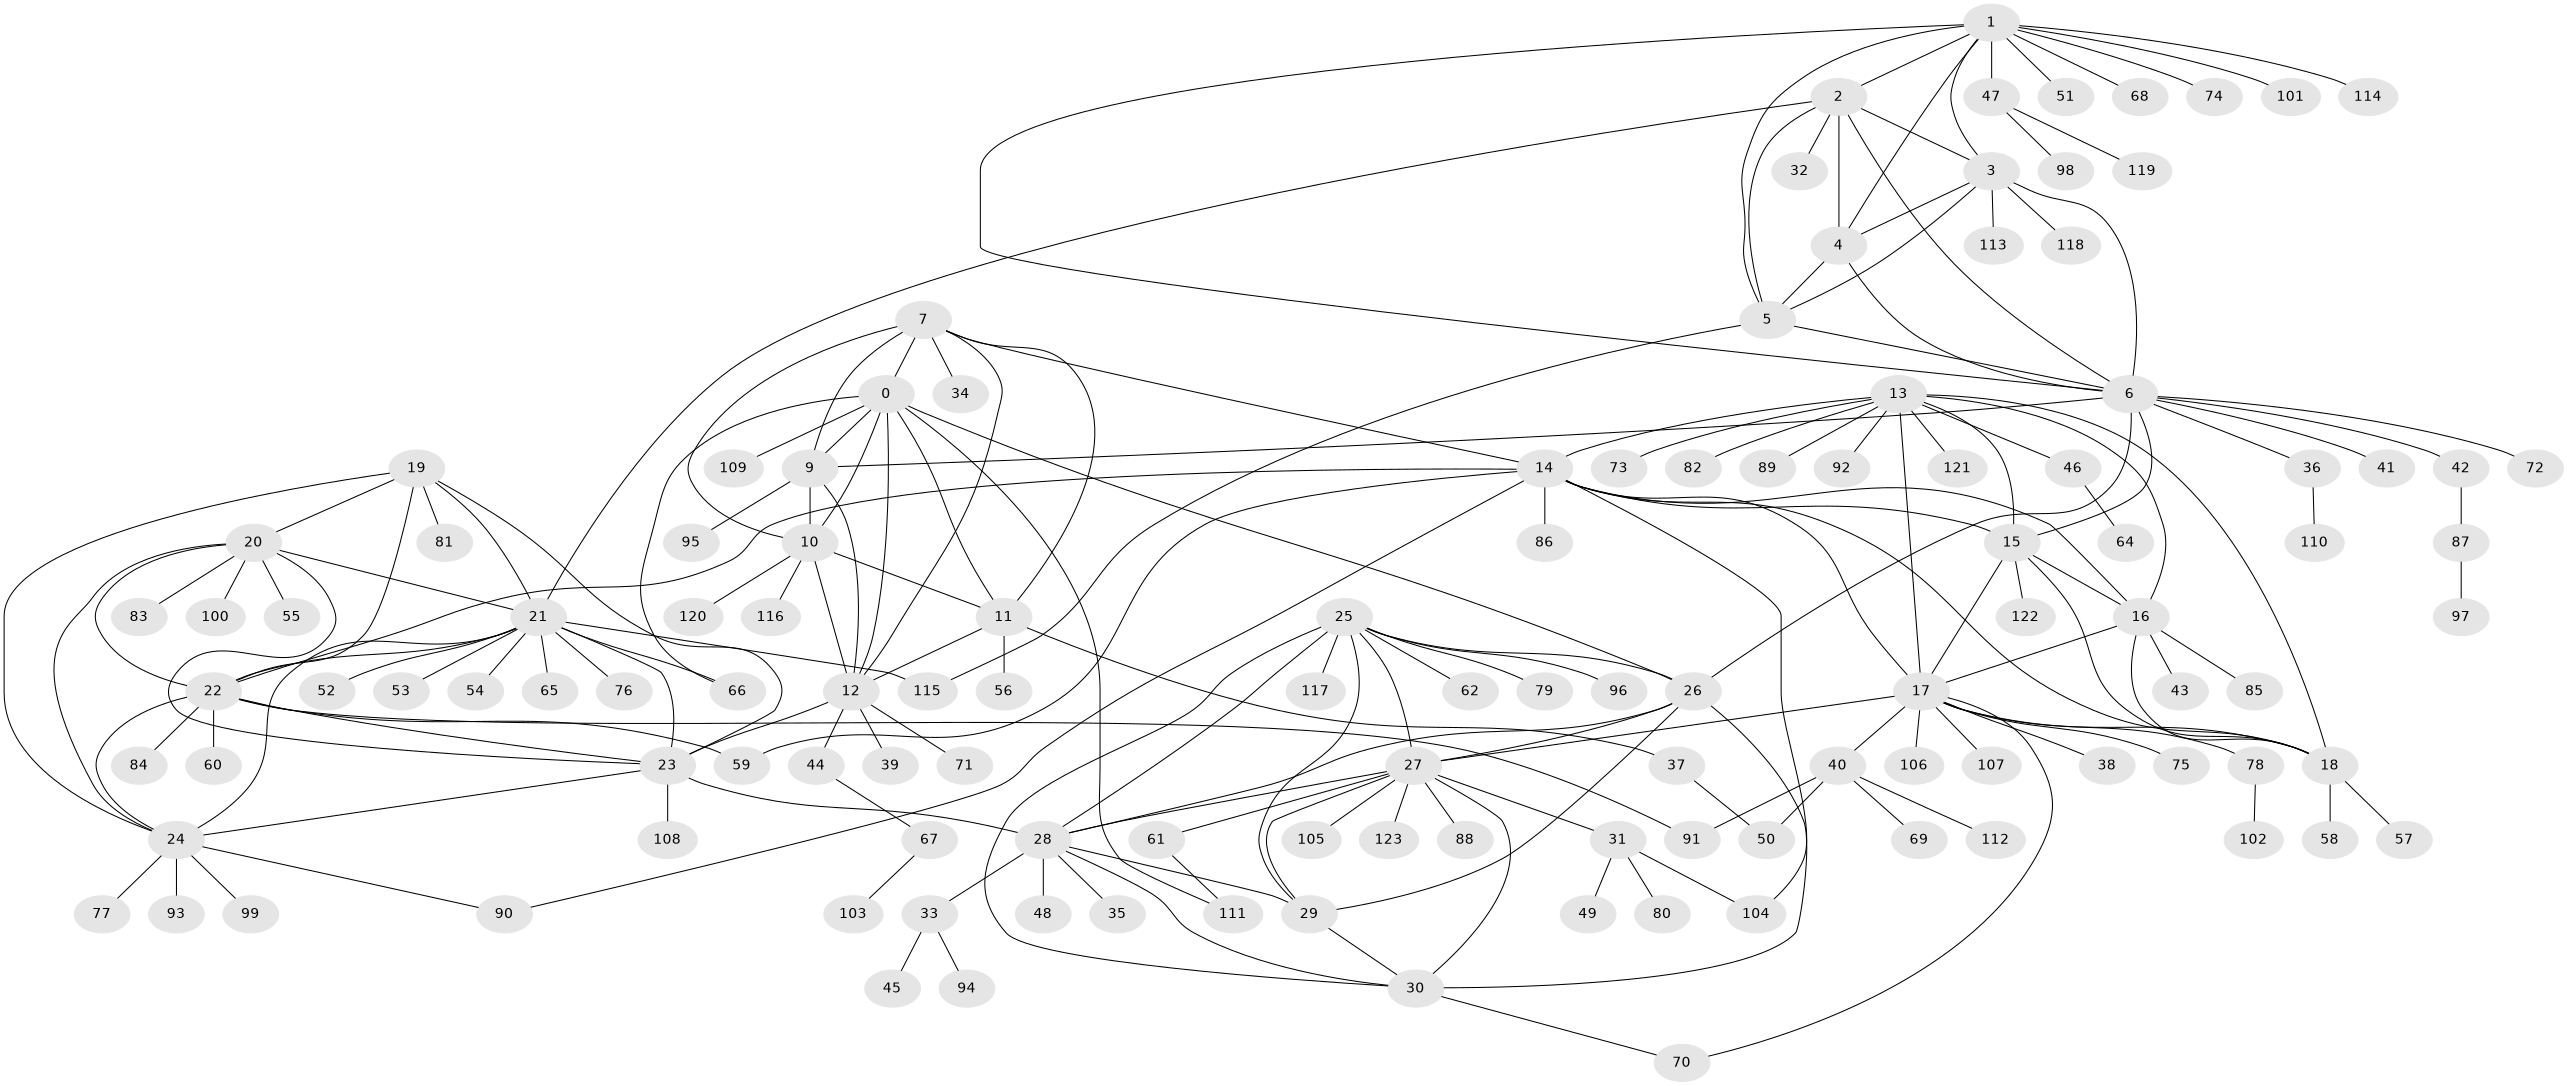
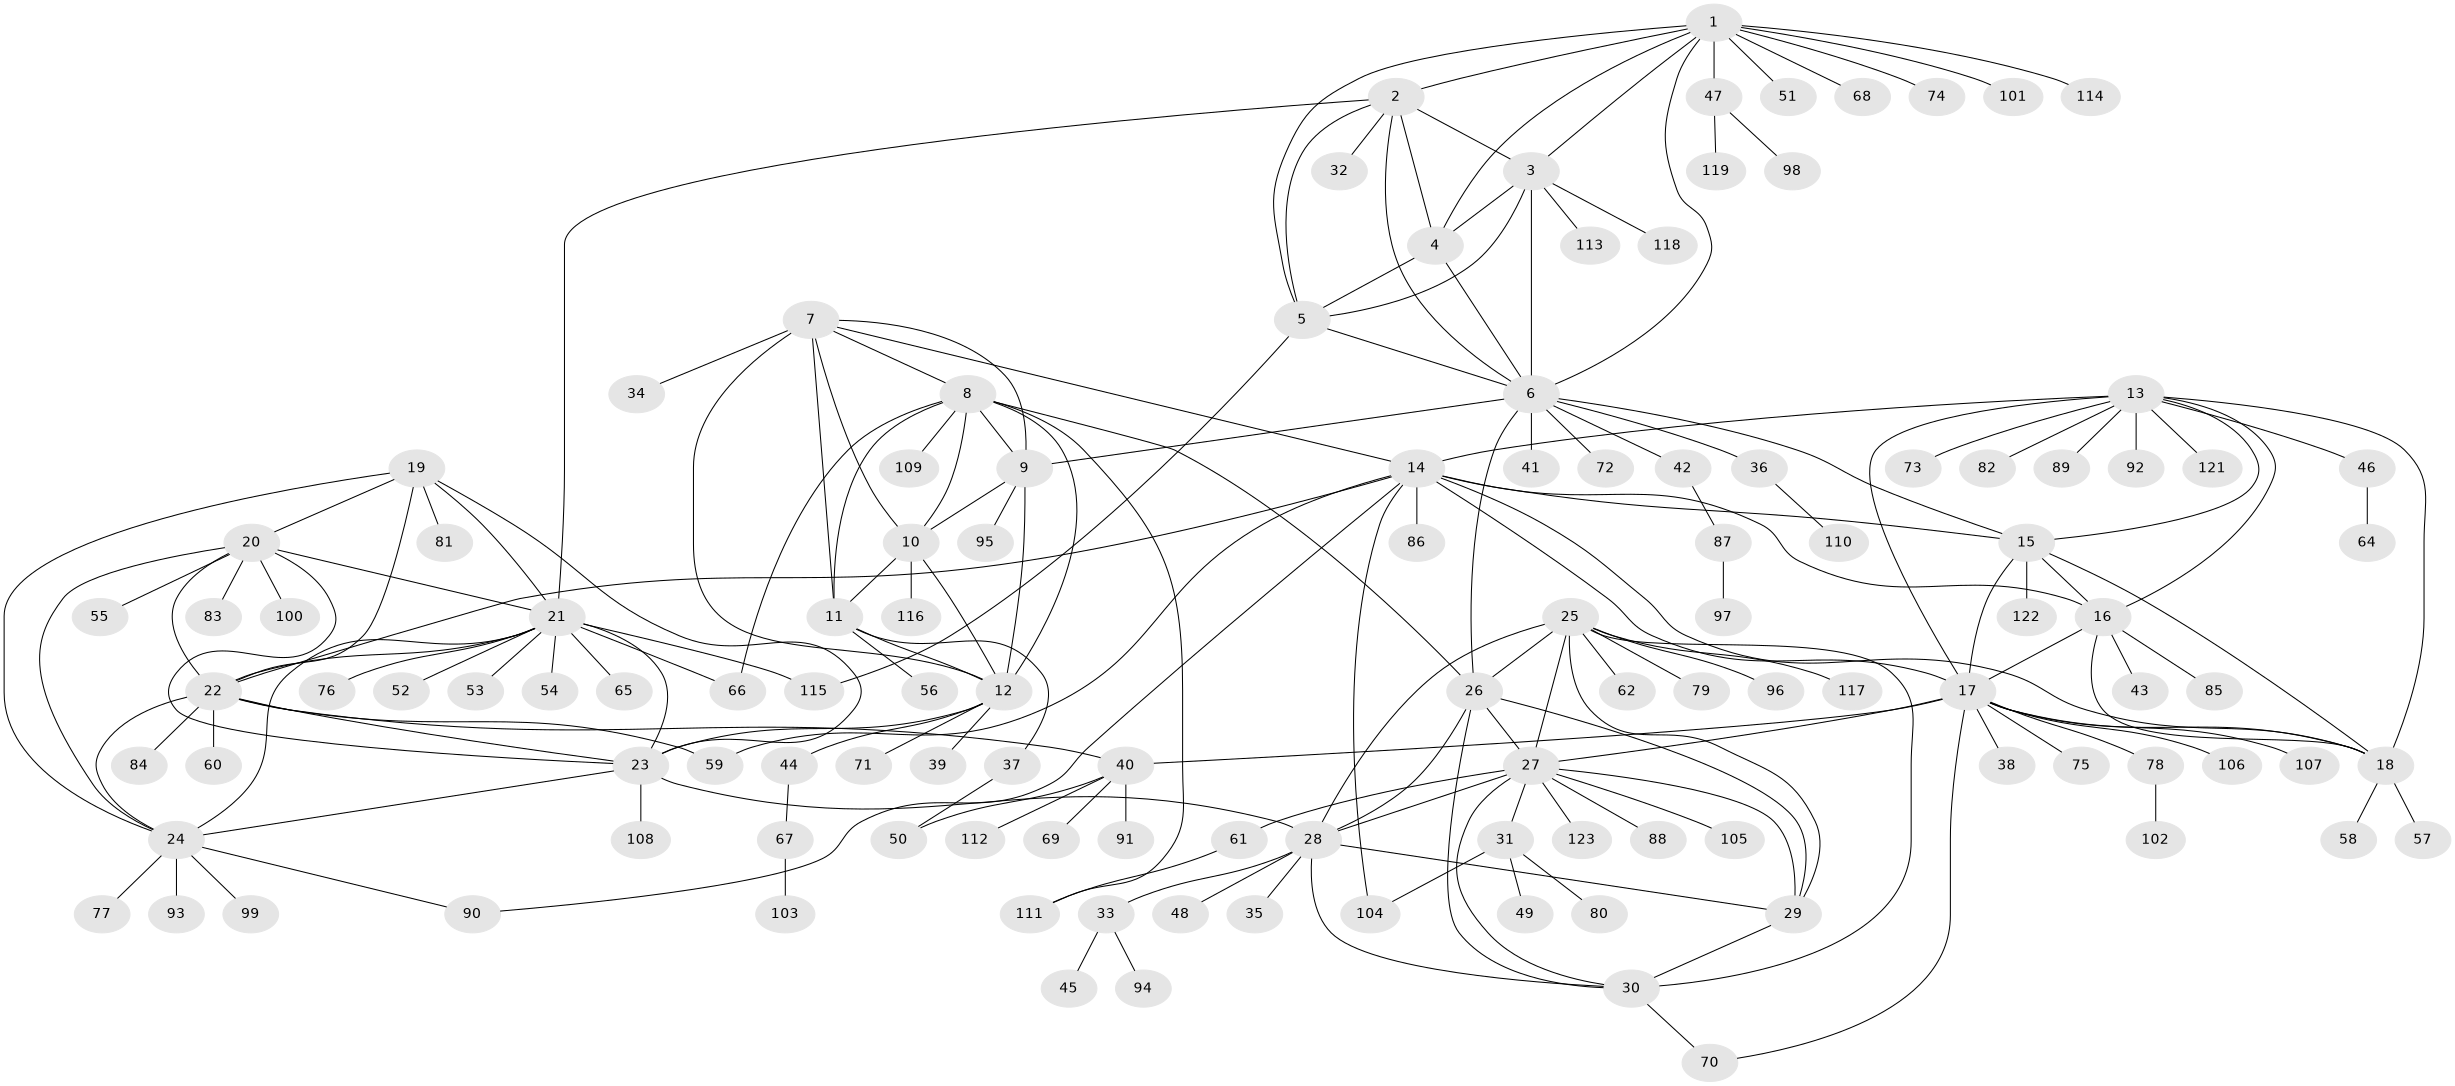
node "0": label "0" -> "8"
node "120": removed
edge "22" -- "91": now "22" -- "40"
